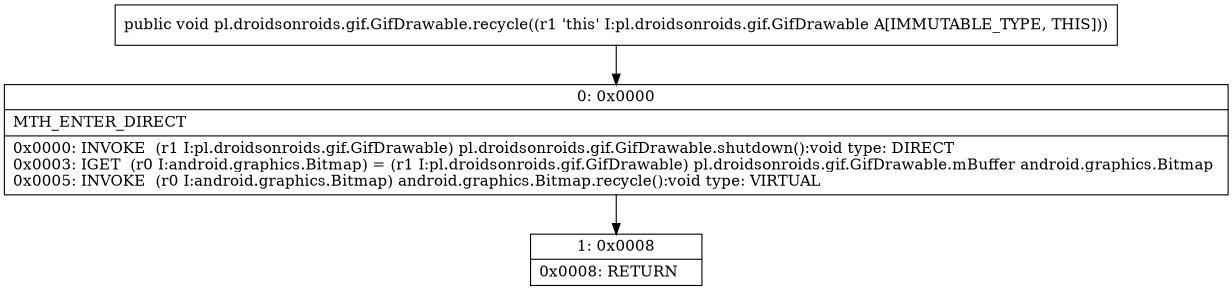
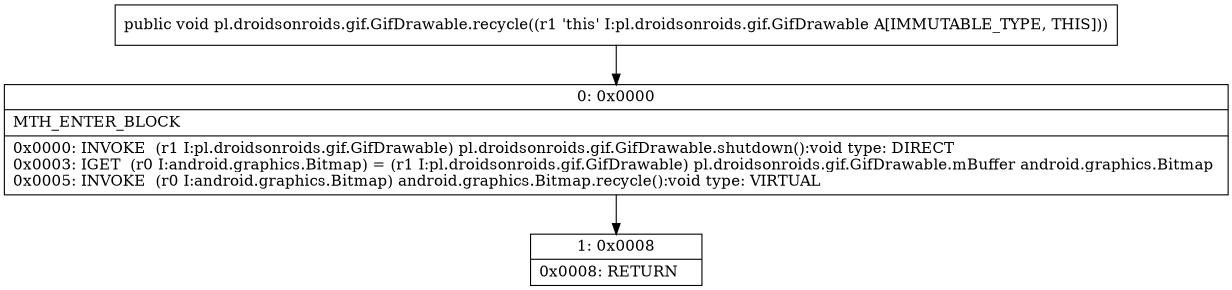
node "0: 0x0000": text "MTH_ENTER_DIRECT" -> "MTH_ENTER_BLOCK"
